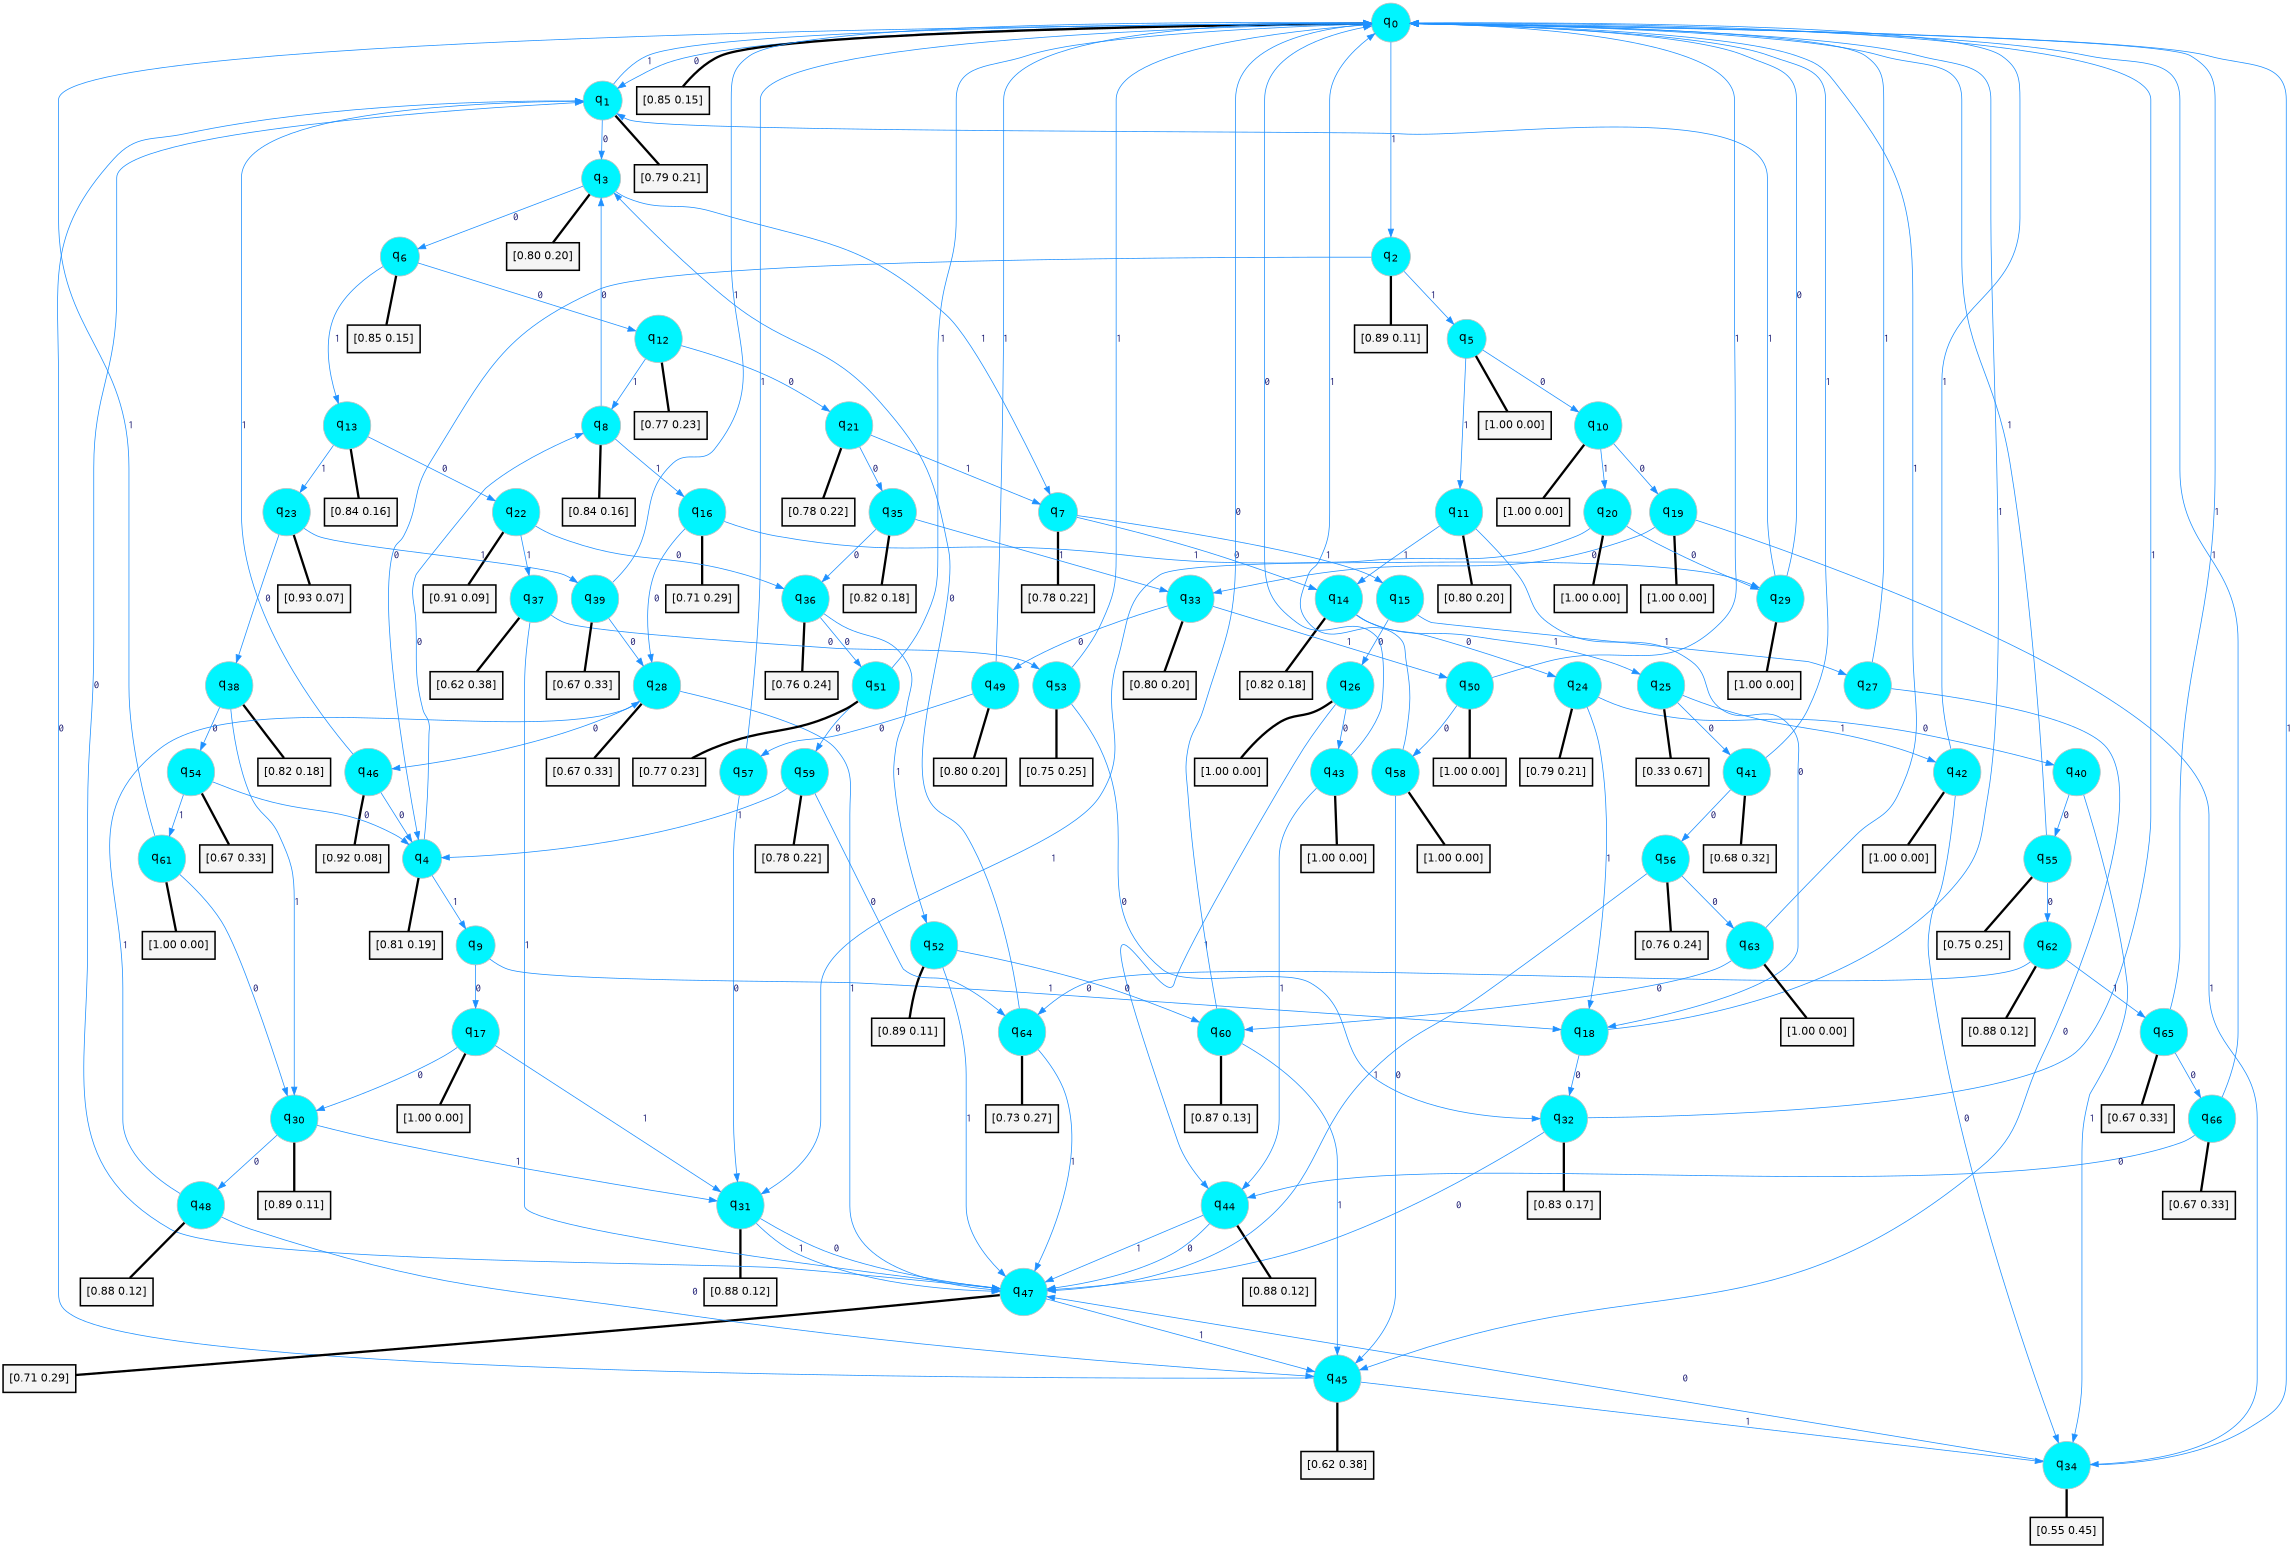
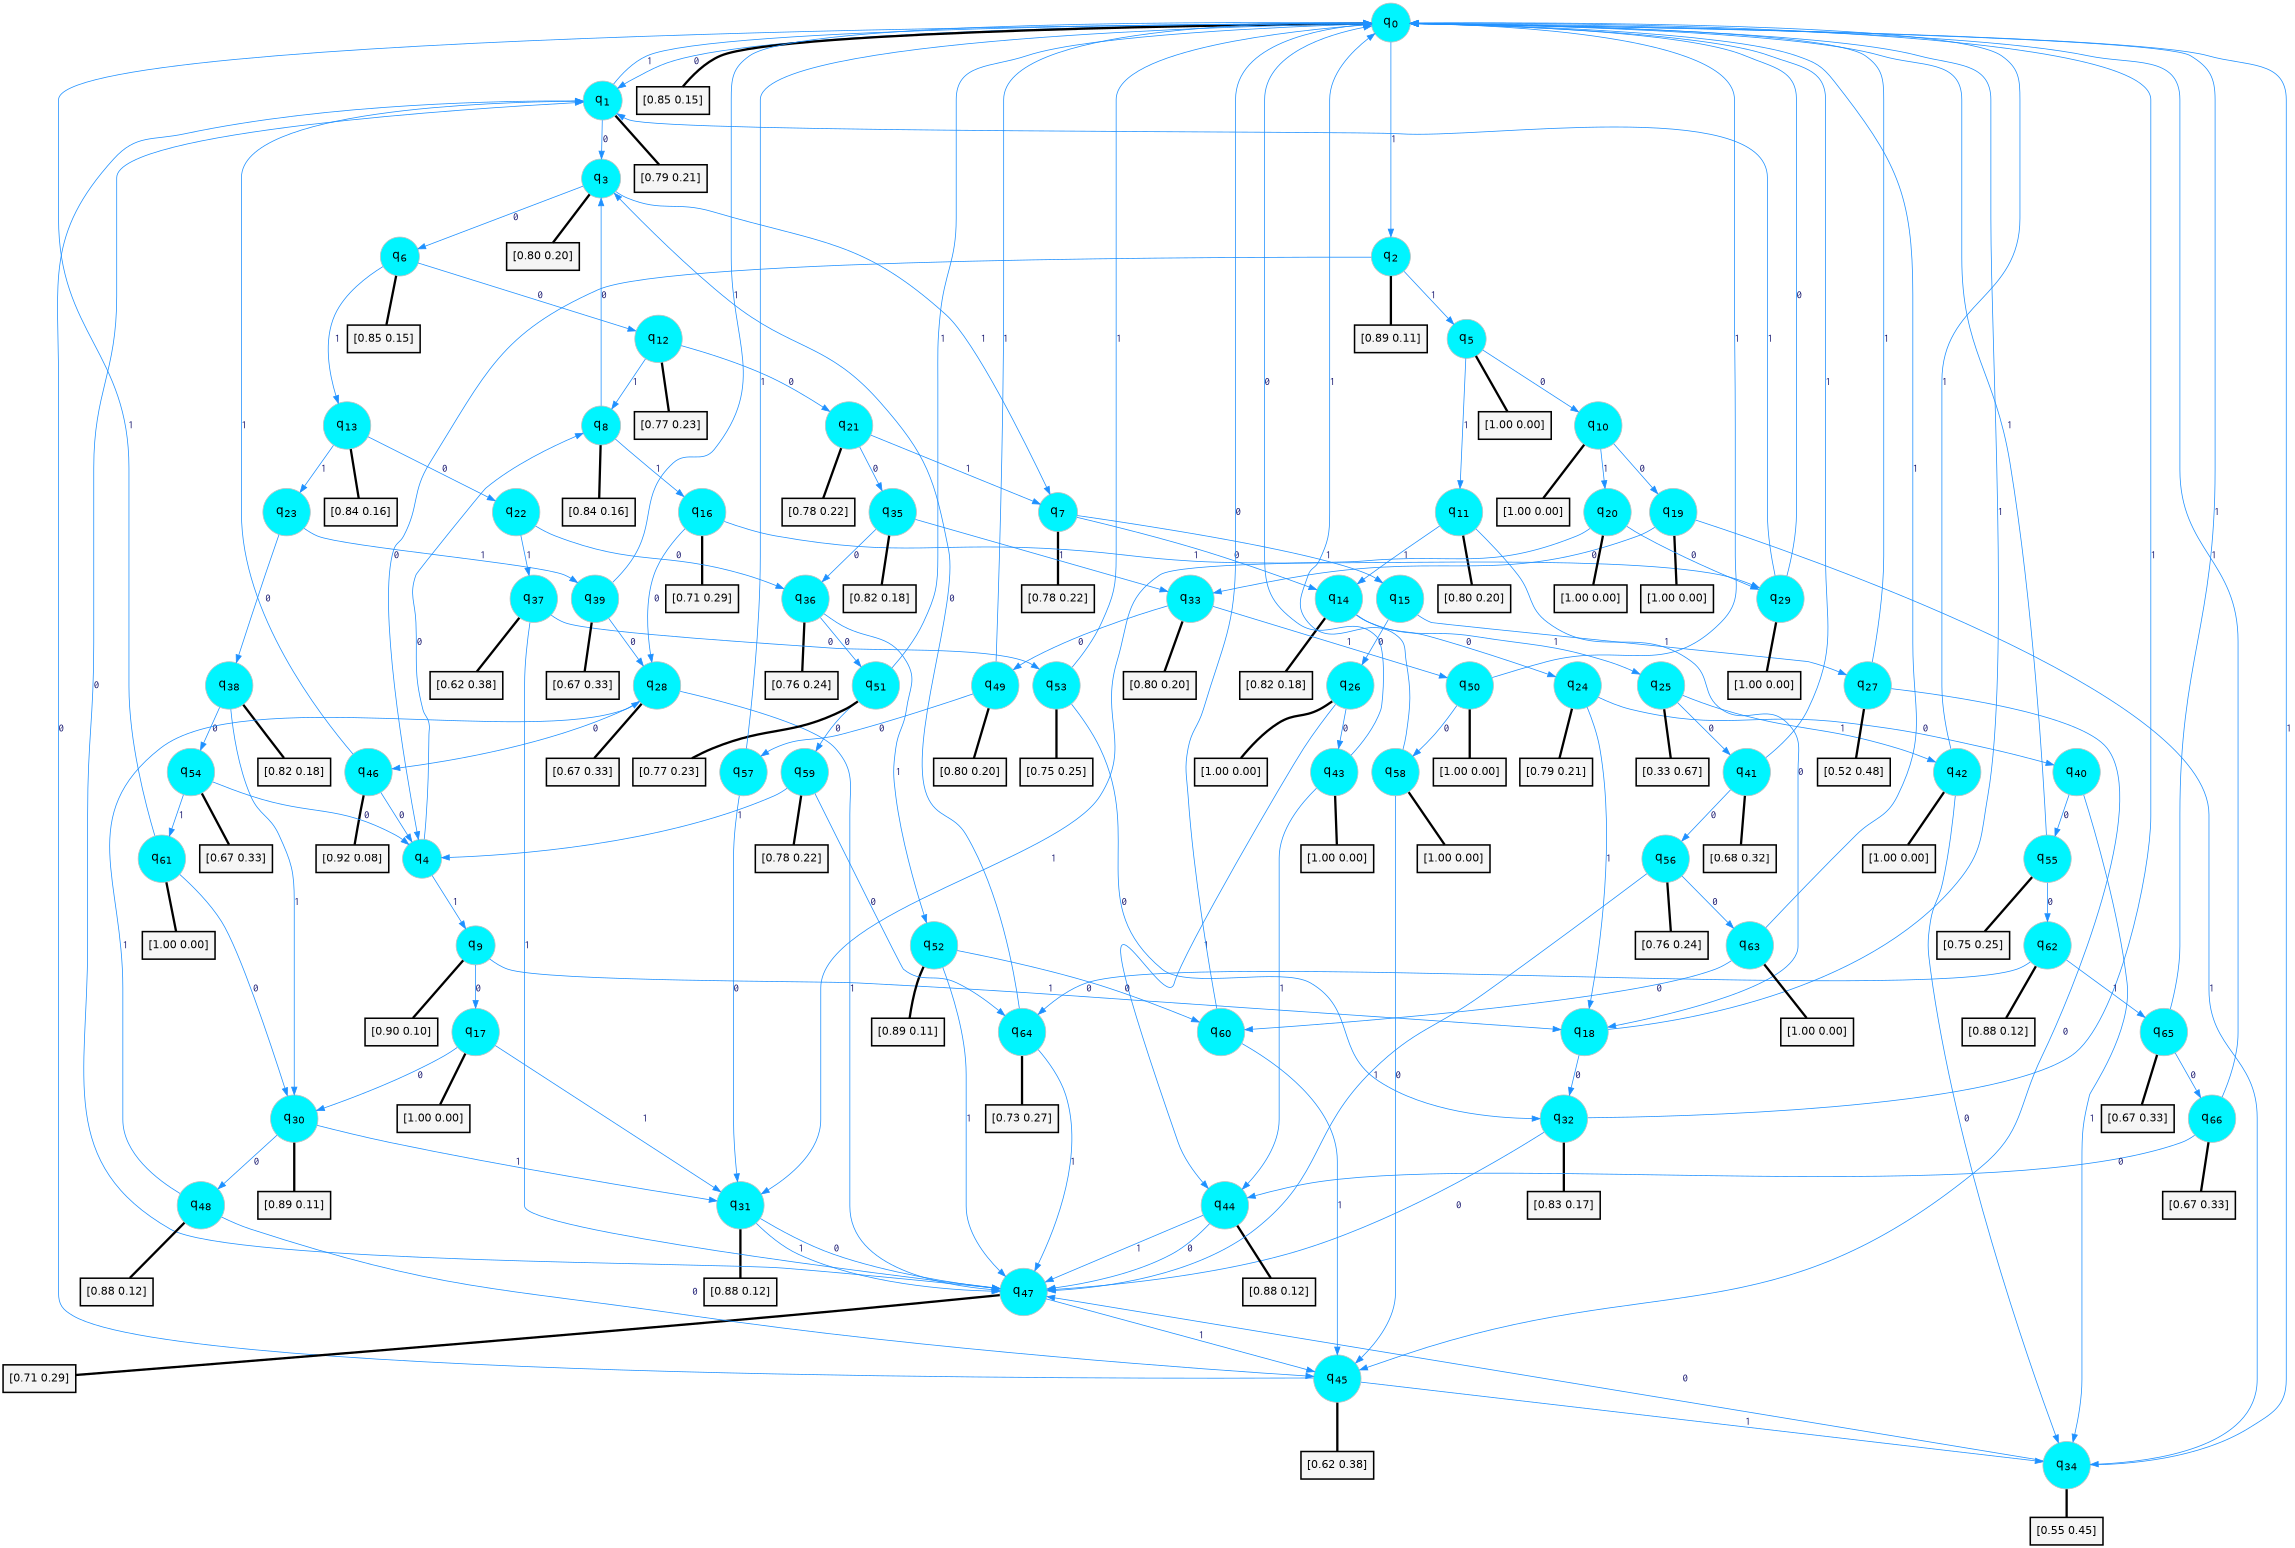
node "[0.93 0.07]": removed
node "[0.91 0.09]": removed
node "[0.52 0.48]": added
node "[0.81 0.19]": removed
node "[0.90 0.10]": added
node "[0.87 0.13]": removed
